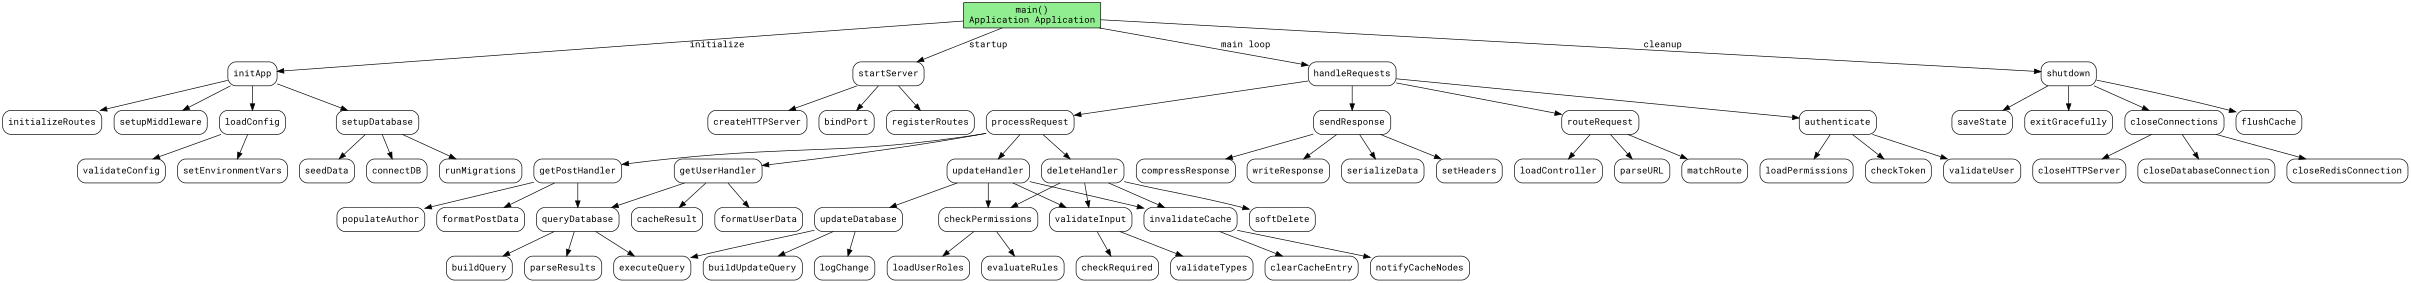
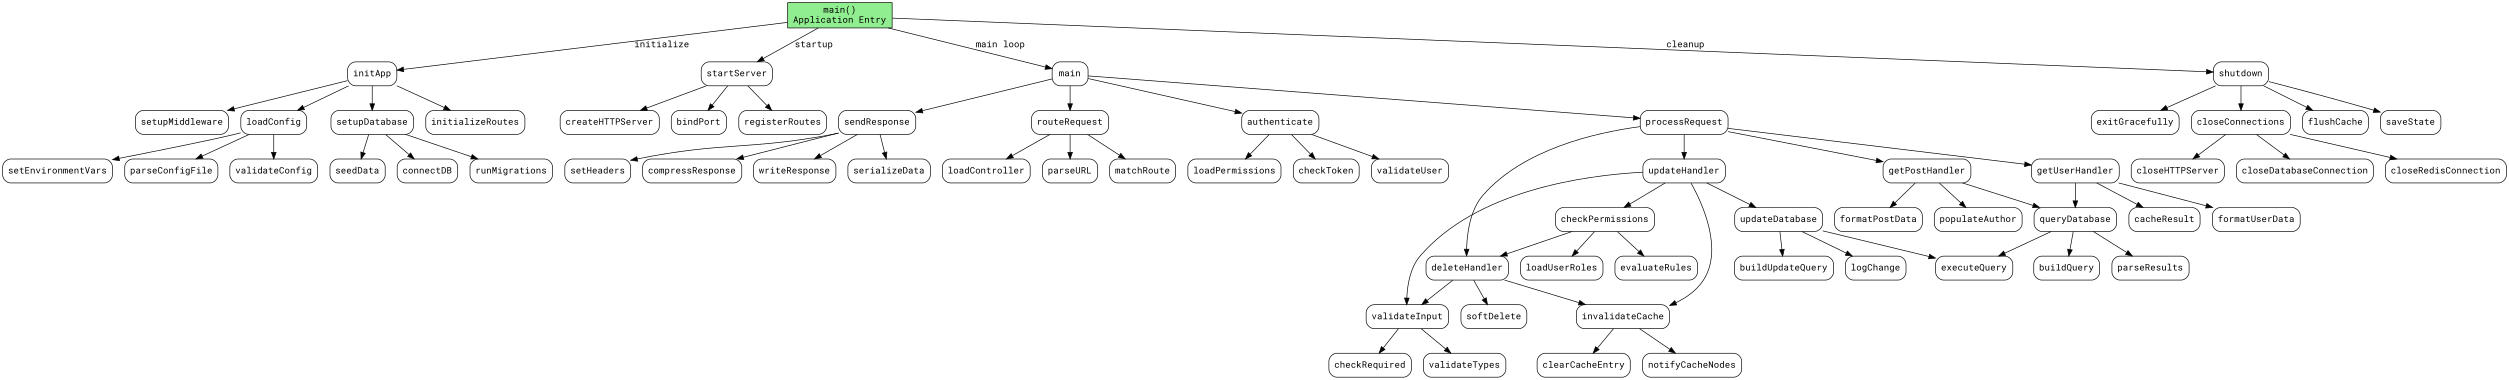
node "main() Application Application": label "main() Application Application" -> "main() Application Entry"
node "handleRequests": label "handleRequests" -> "main"
node "parseConfigFile": added
edge "deleteHandler" -> "checkPermissions": reversed
